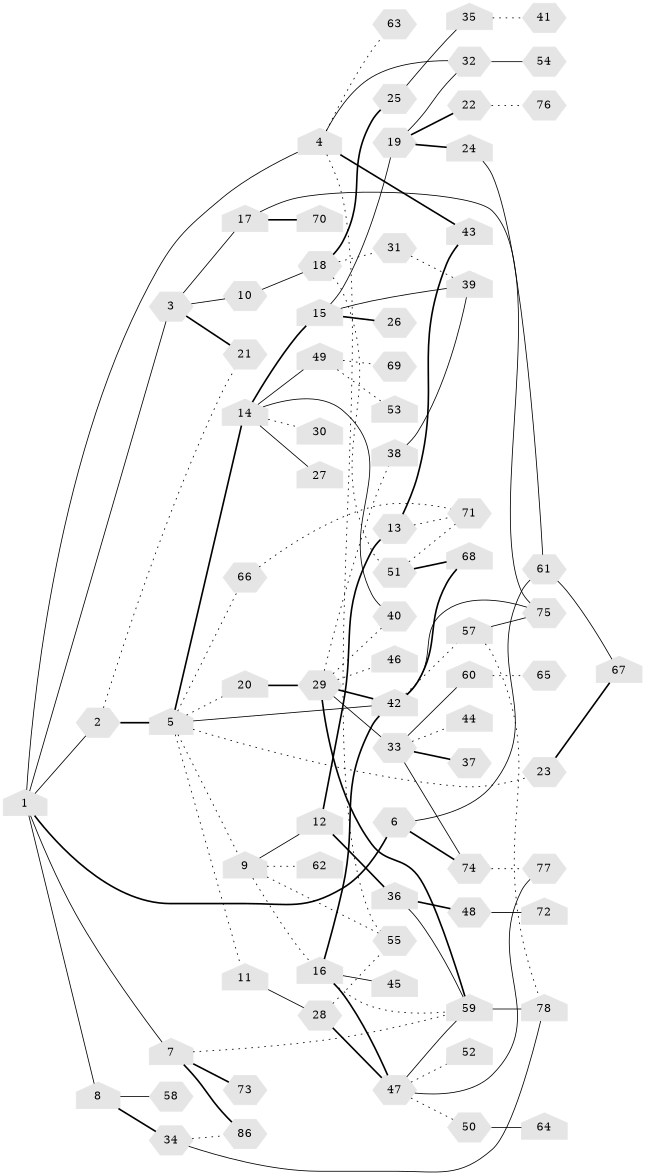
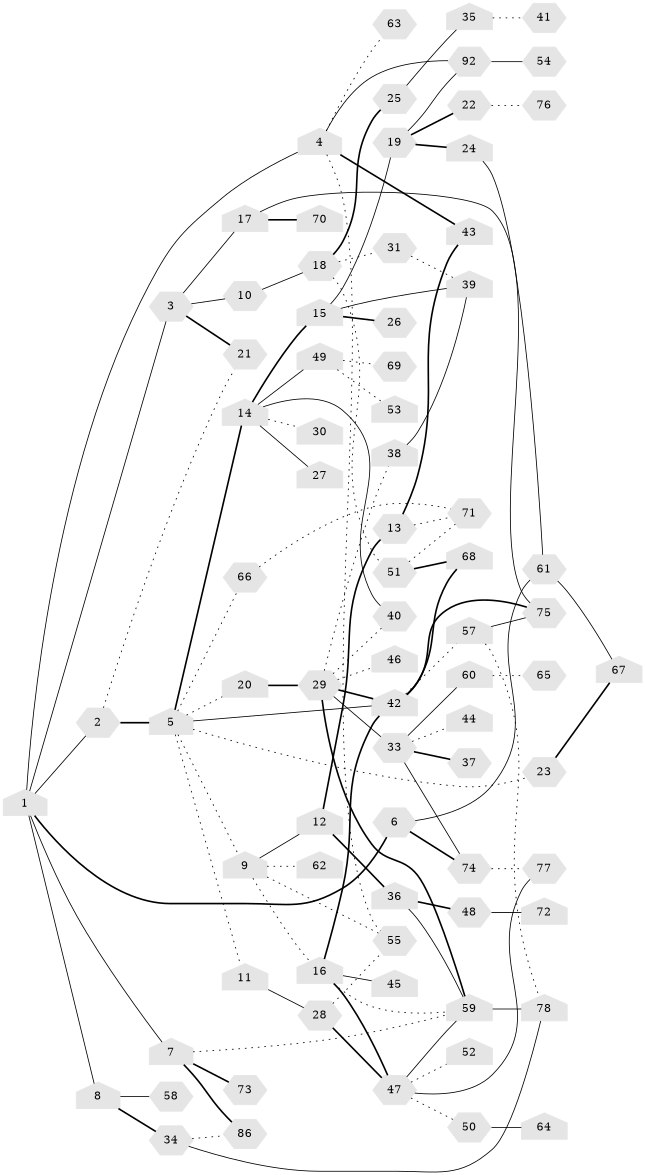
node "32": label "32" -> "92"
edge "75" -- "42": style solid -> bold
